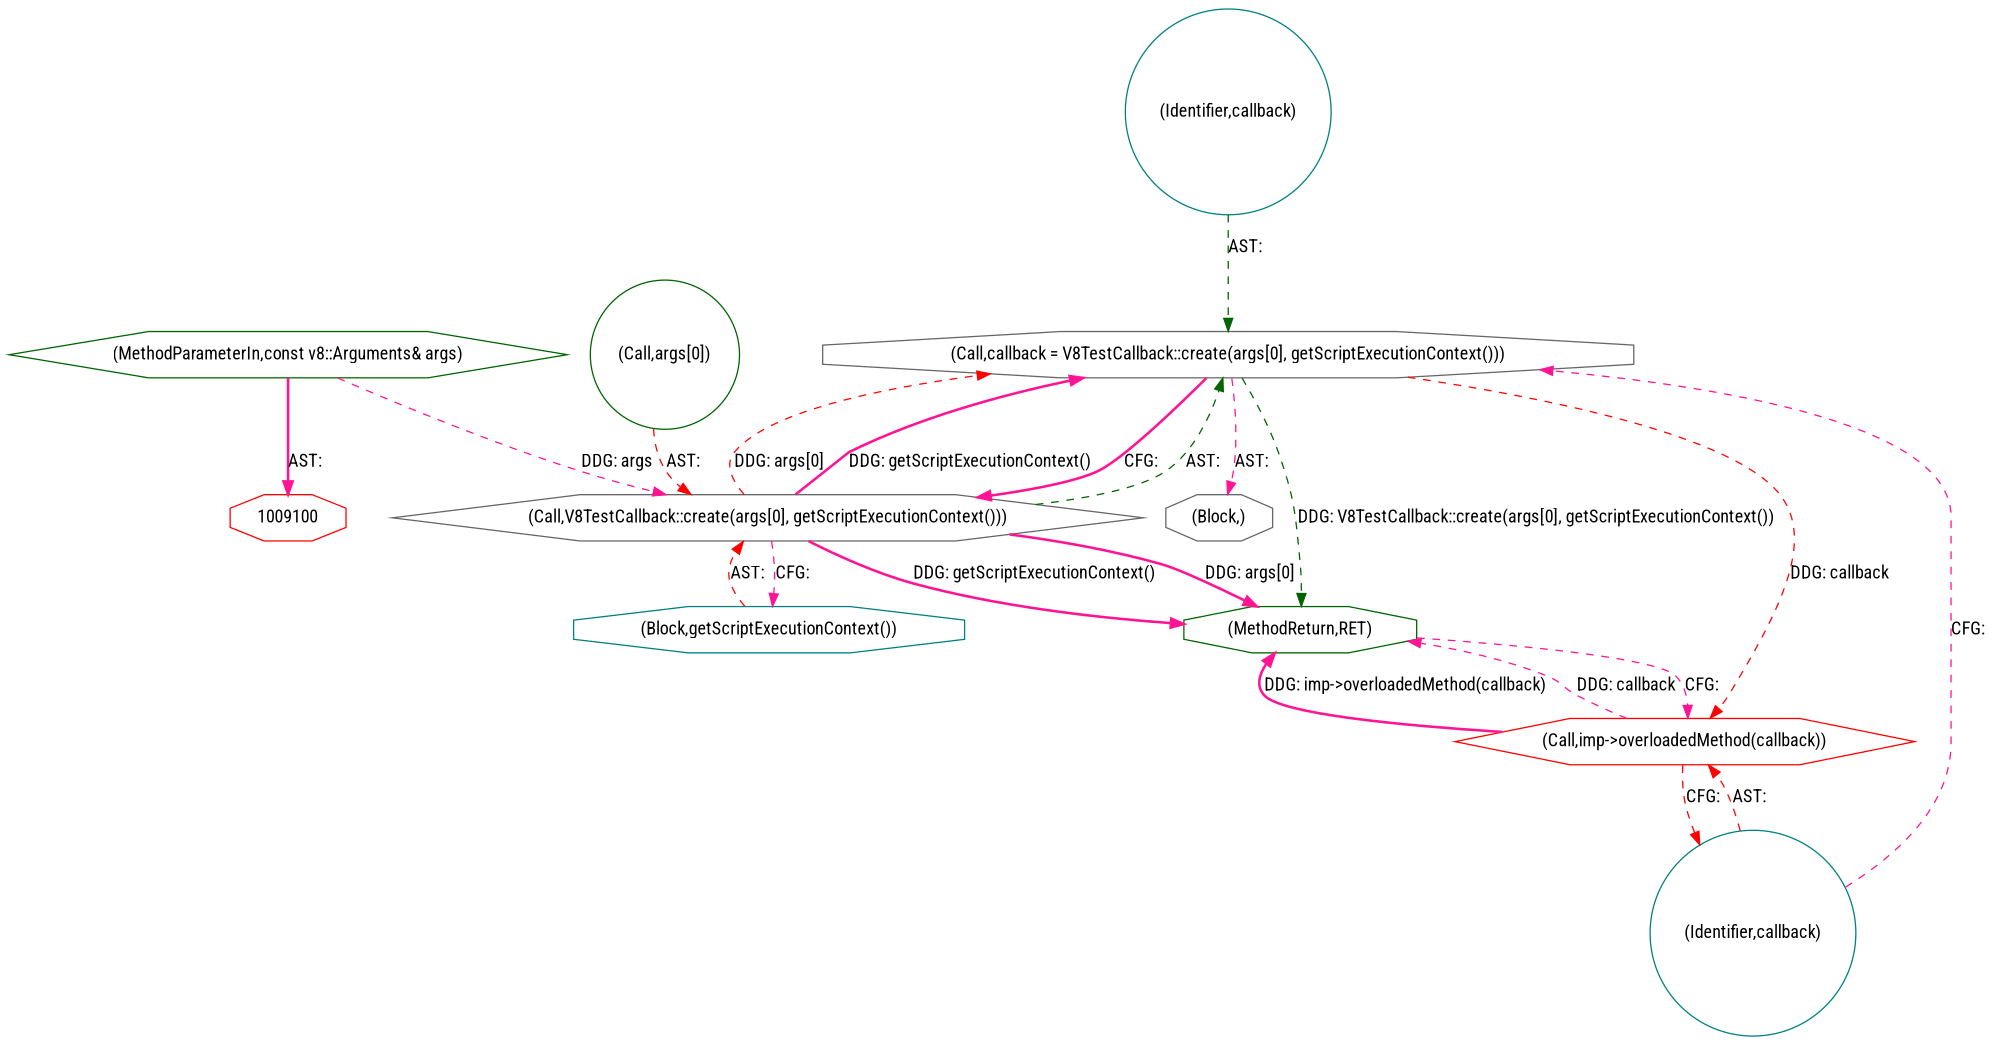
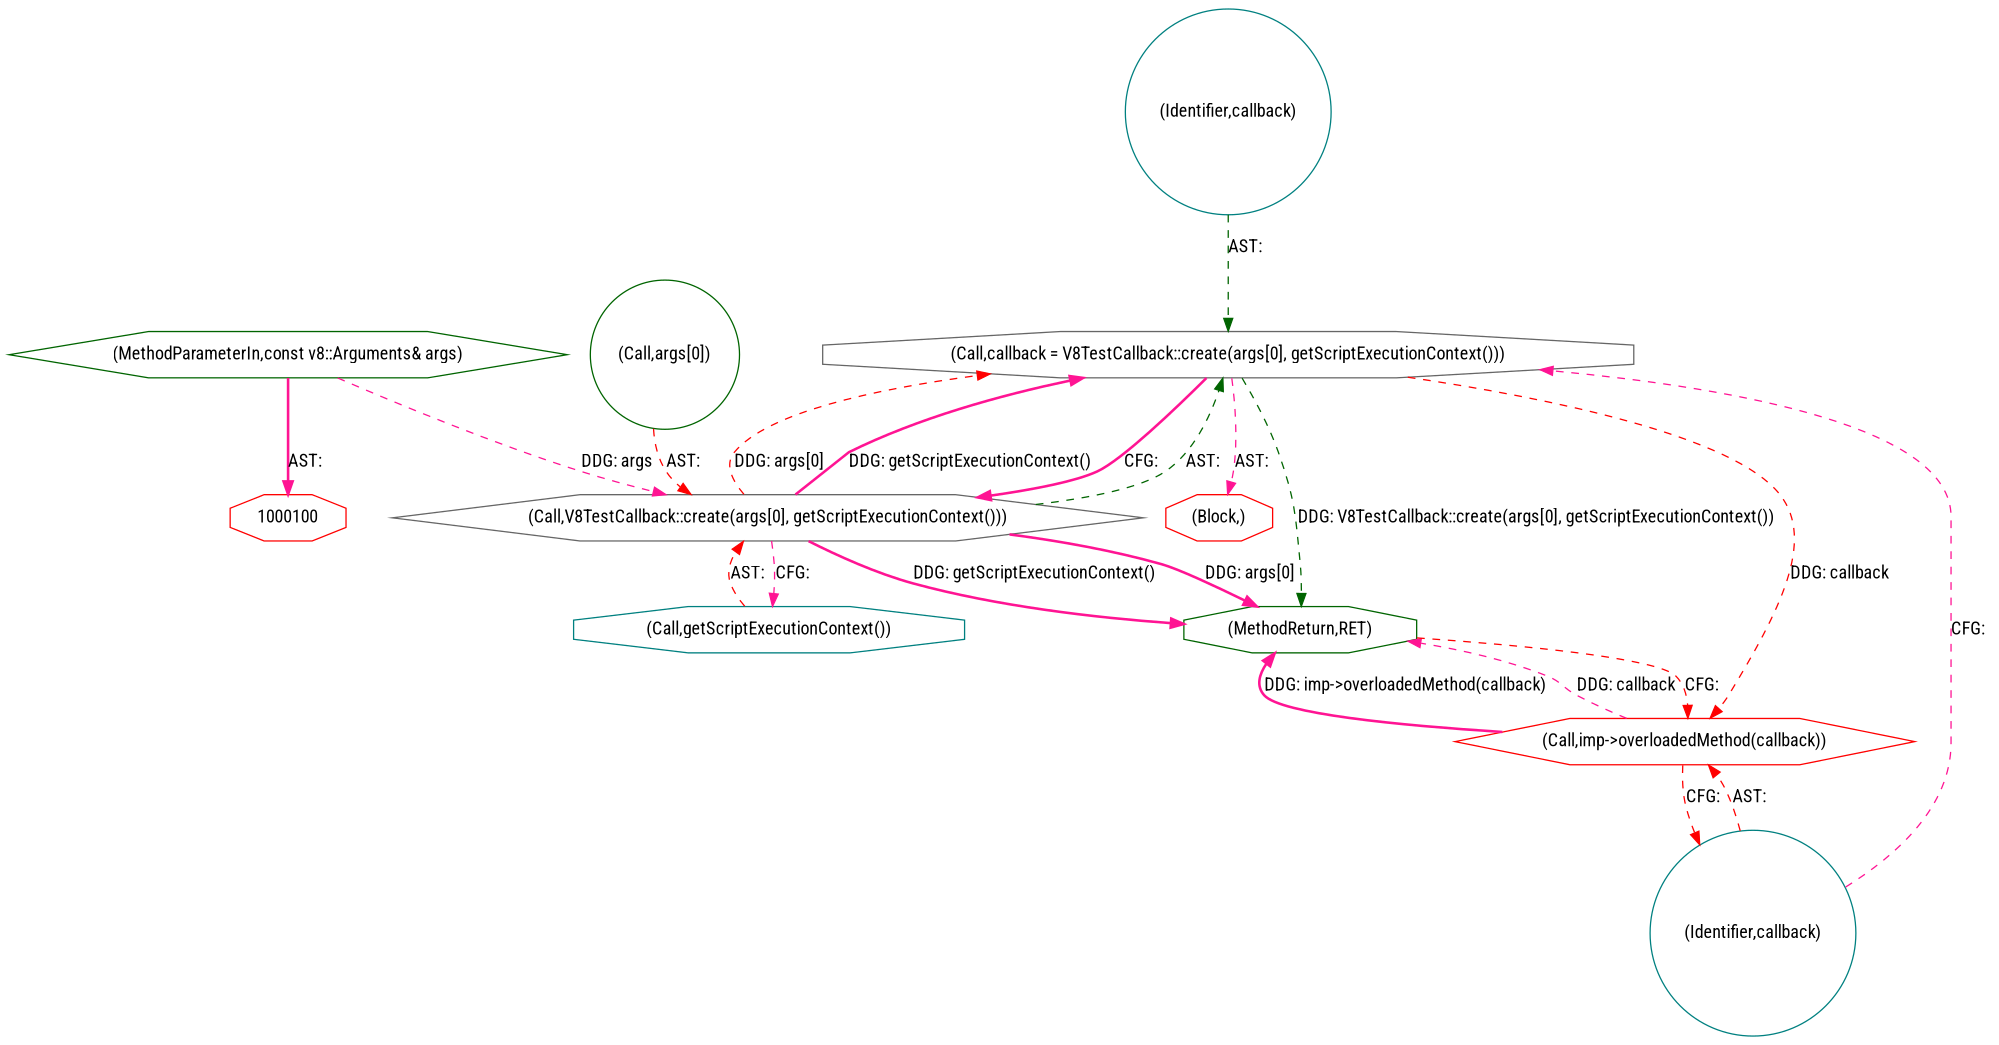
node "1009100": label "1009100" -> "1000100"
node "(Block,)": color gray40 -> red
node "(Block,getScriptExecutionContext())": label "(Block,getScriptExecutionContext())" -> "(Call,getScriptExecutionContext())"
edge "(MethodReturn,RET)" -> "(Call,imp->overloadedMethod(callback))": color deeppink -> red
